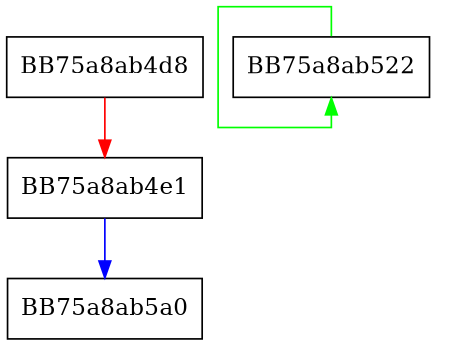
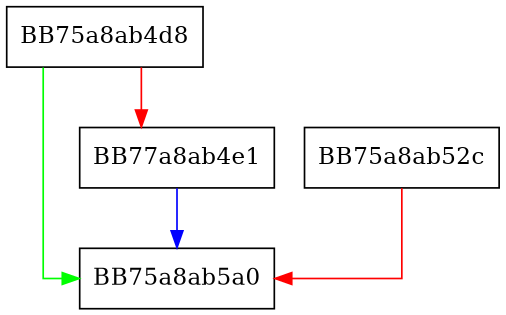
node "BB75a8ab522": removed
node "BB75a8ab52c": added
edge "BB75a8ab4d8" -> "BB75a8ab5a0": added
node "BB75a8ab4e1": label "BB75a8ab4e1" -> "BB77a8ab4e1"
